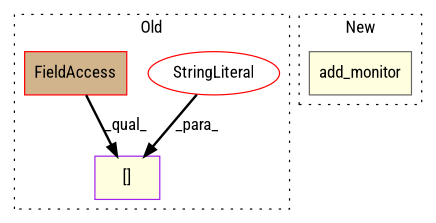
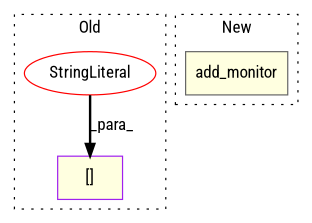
node "FieldAccess": removed
